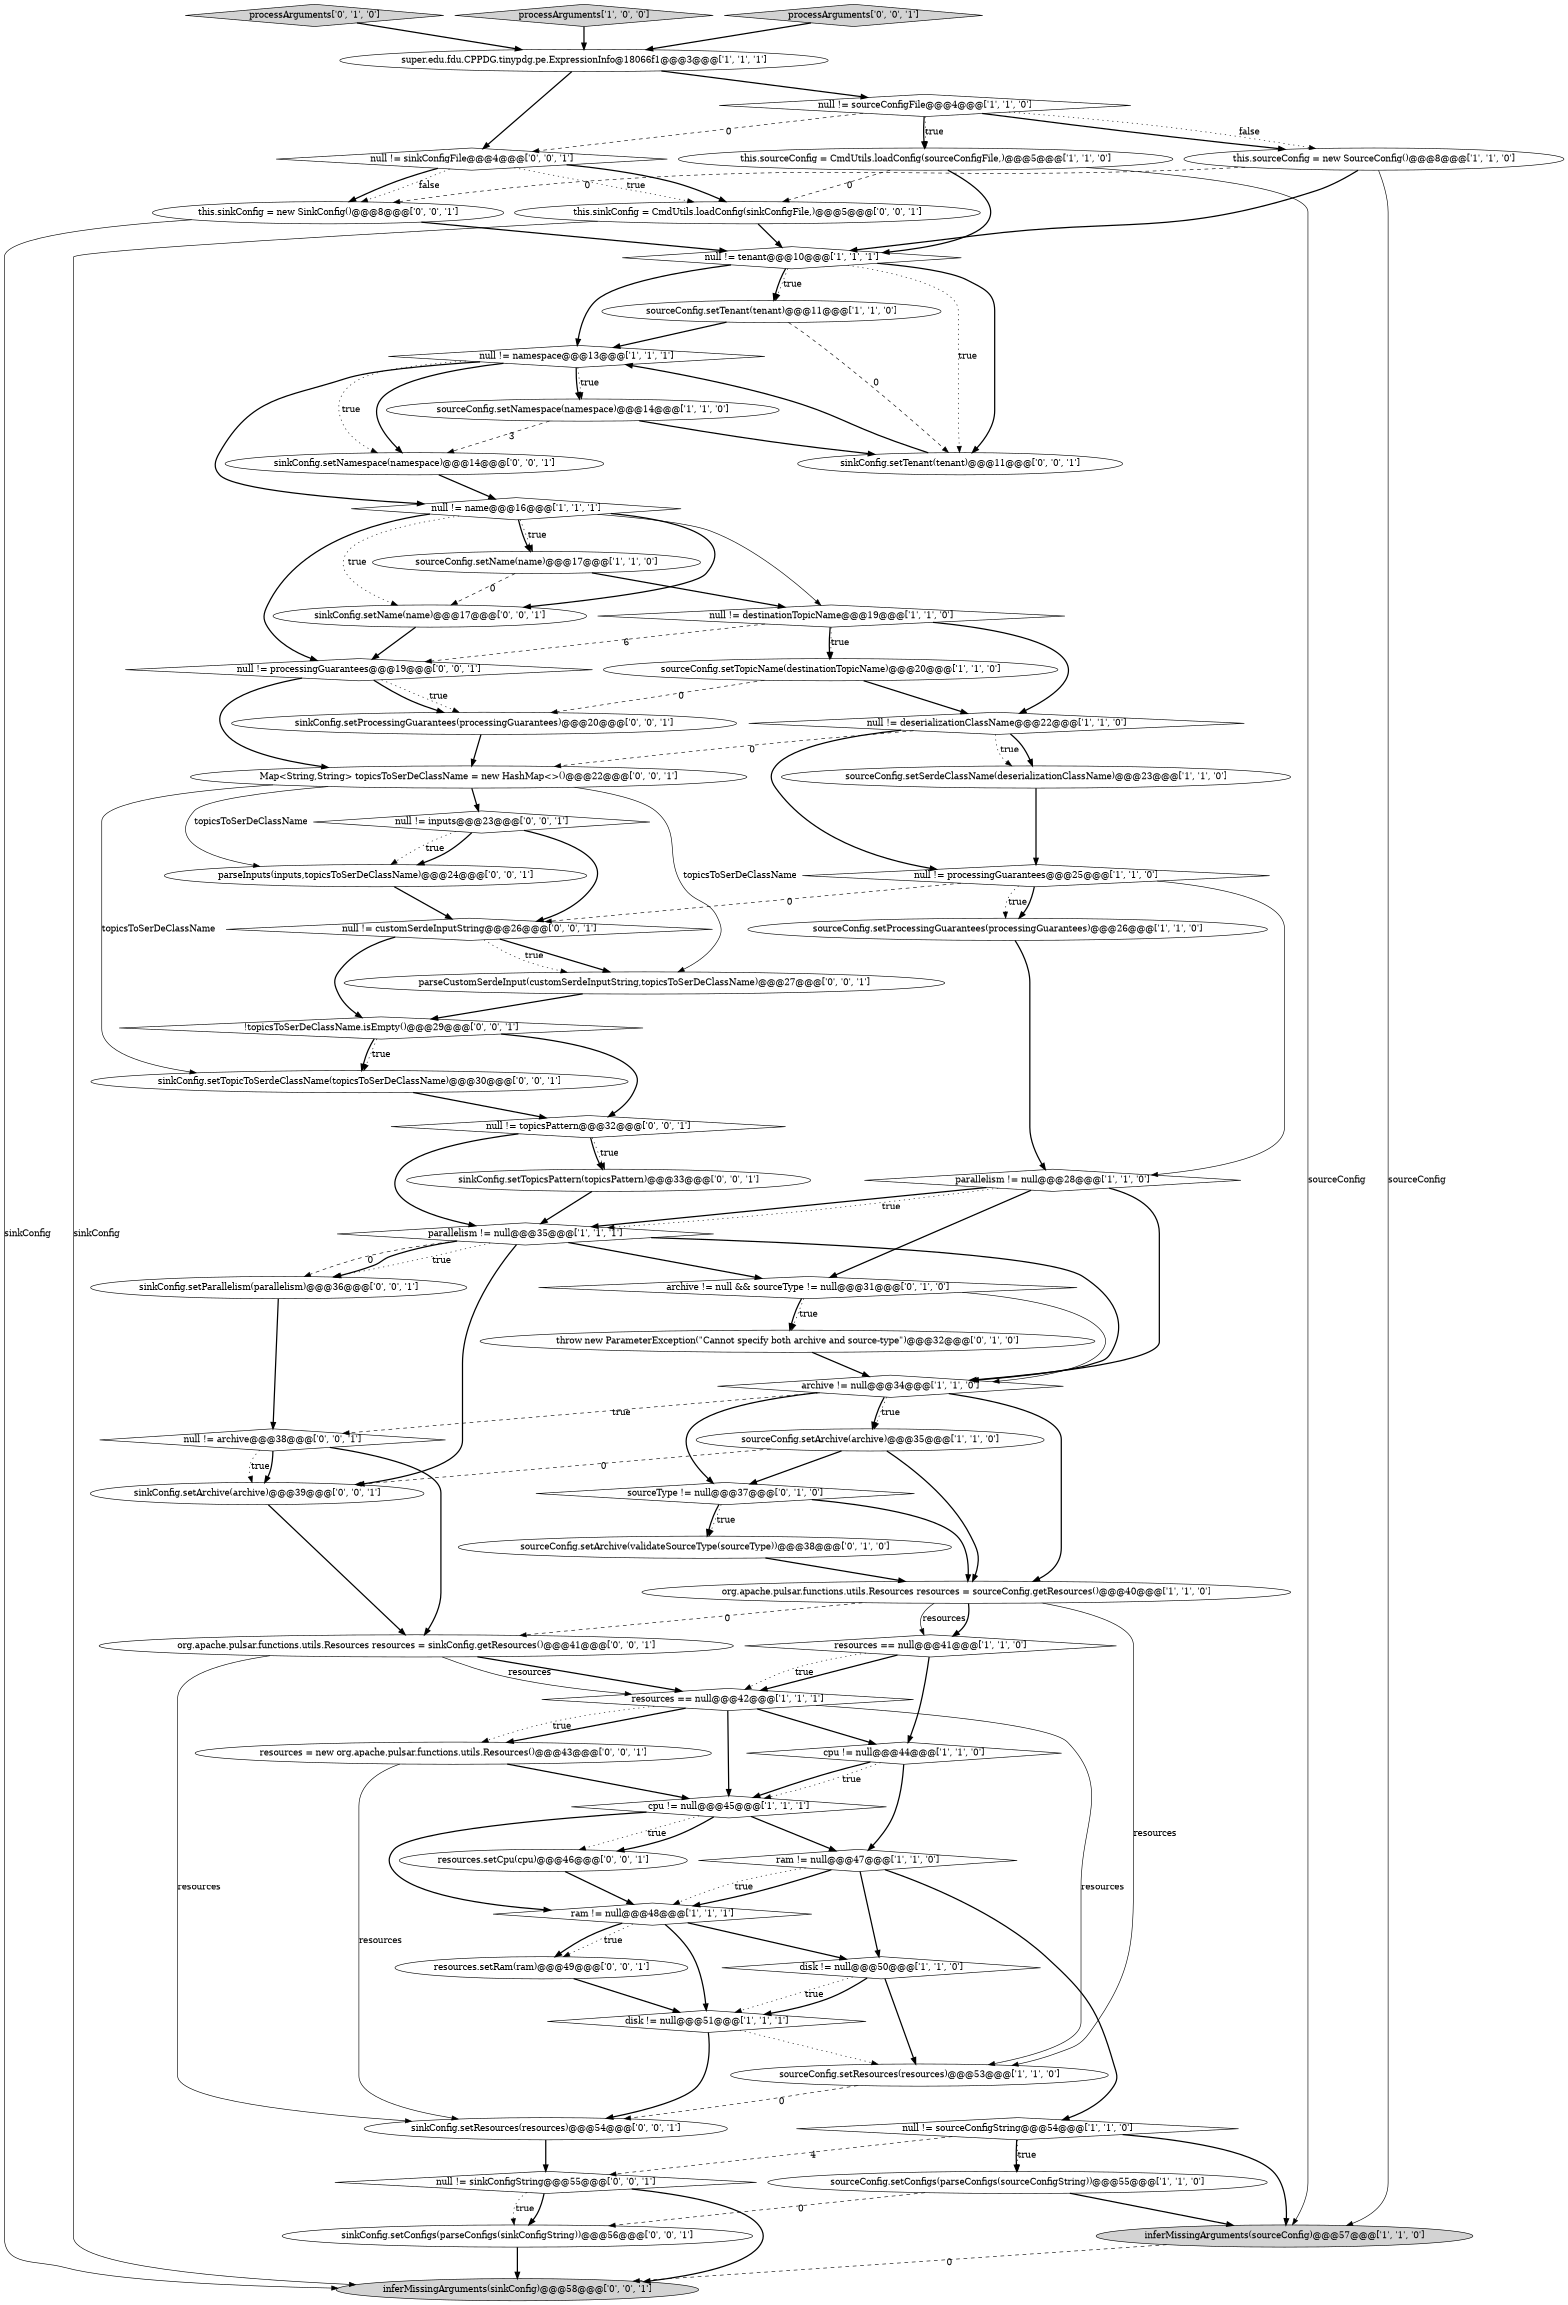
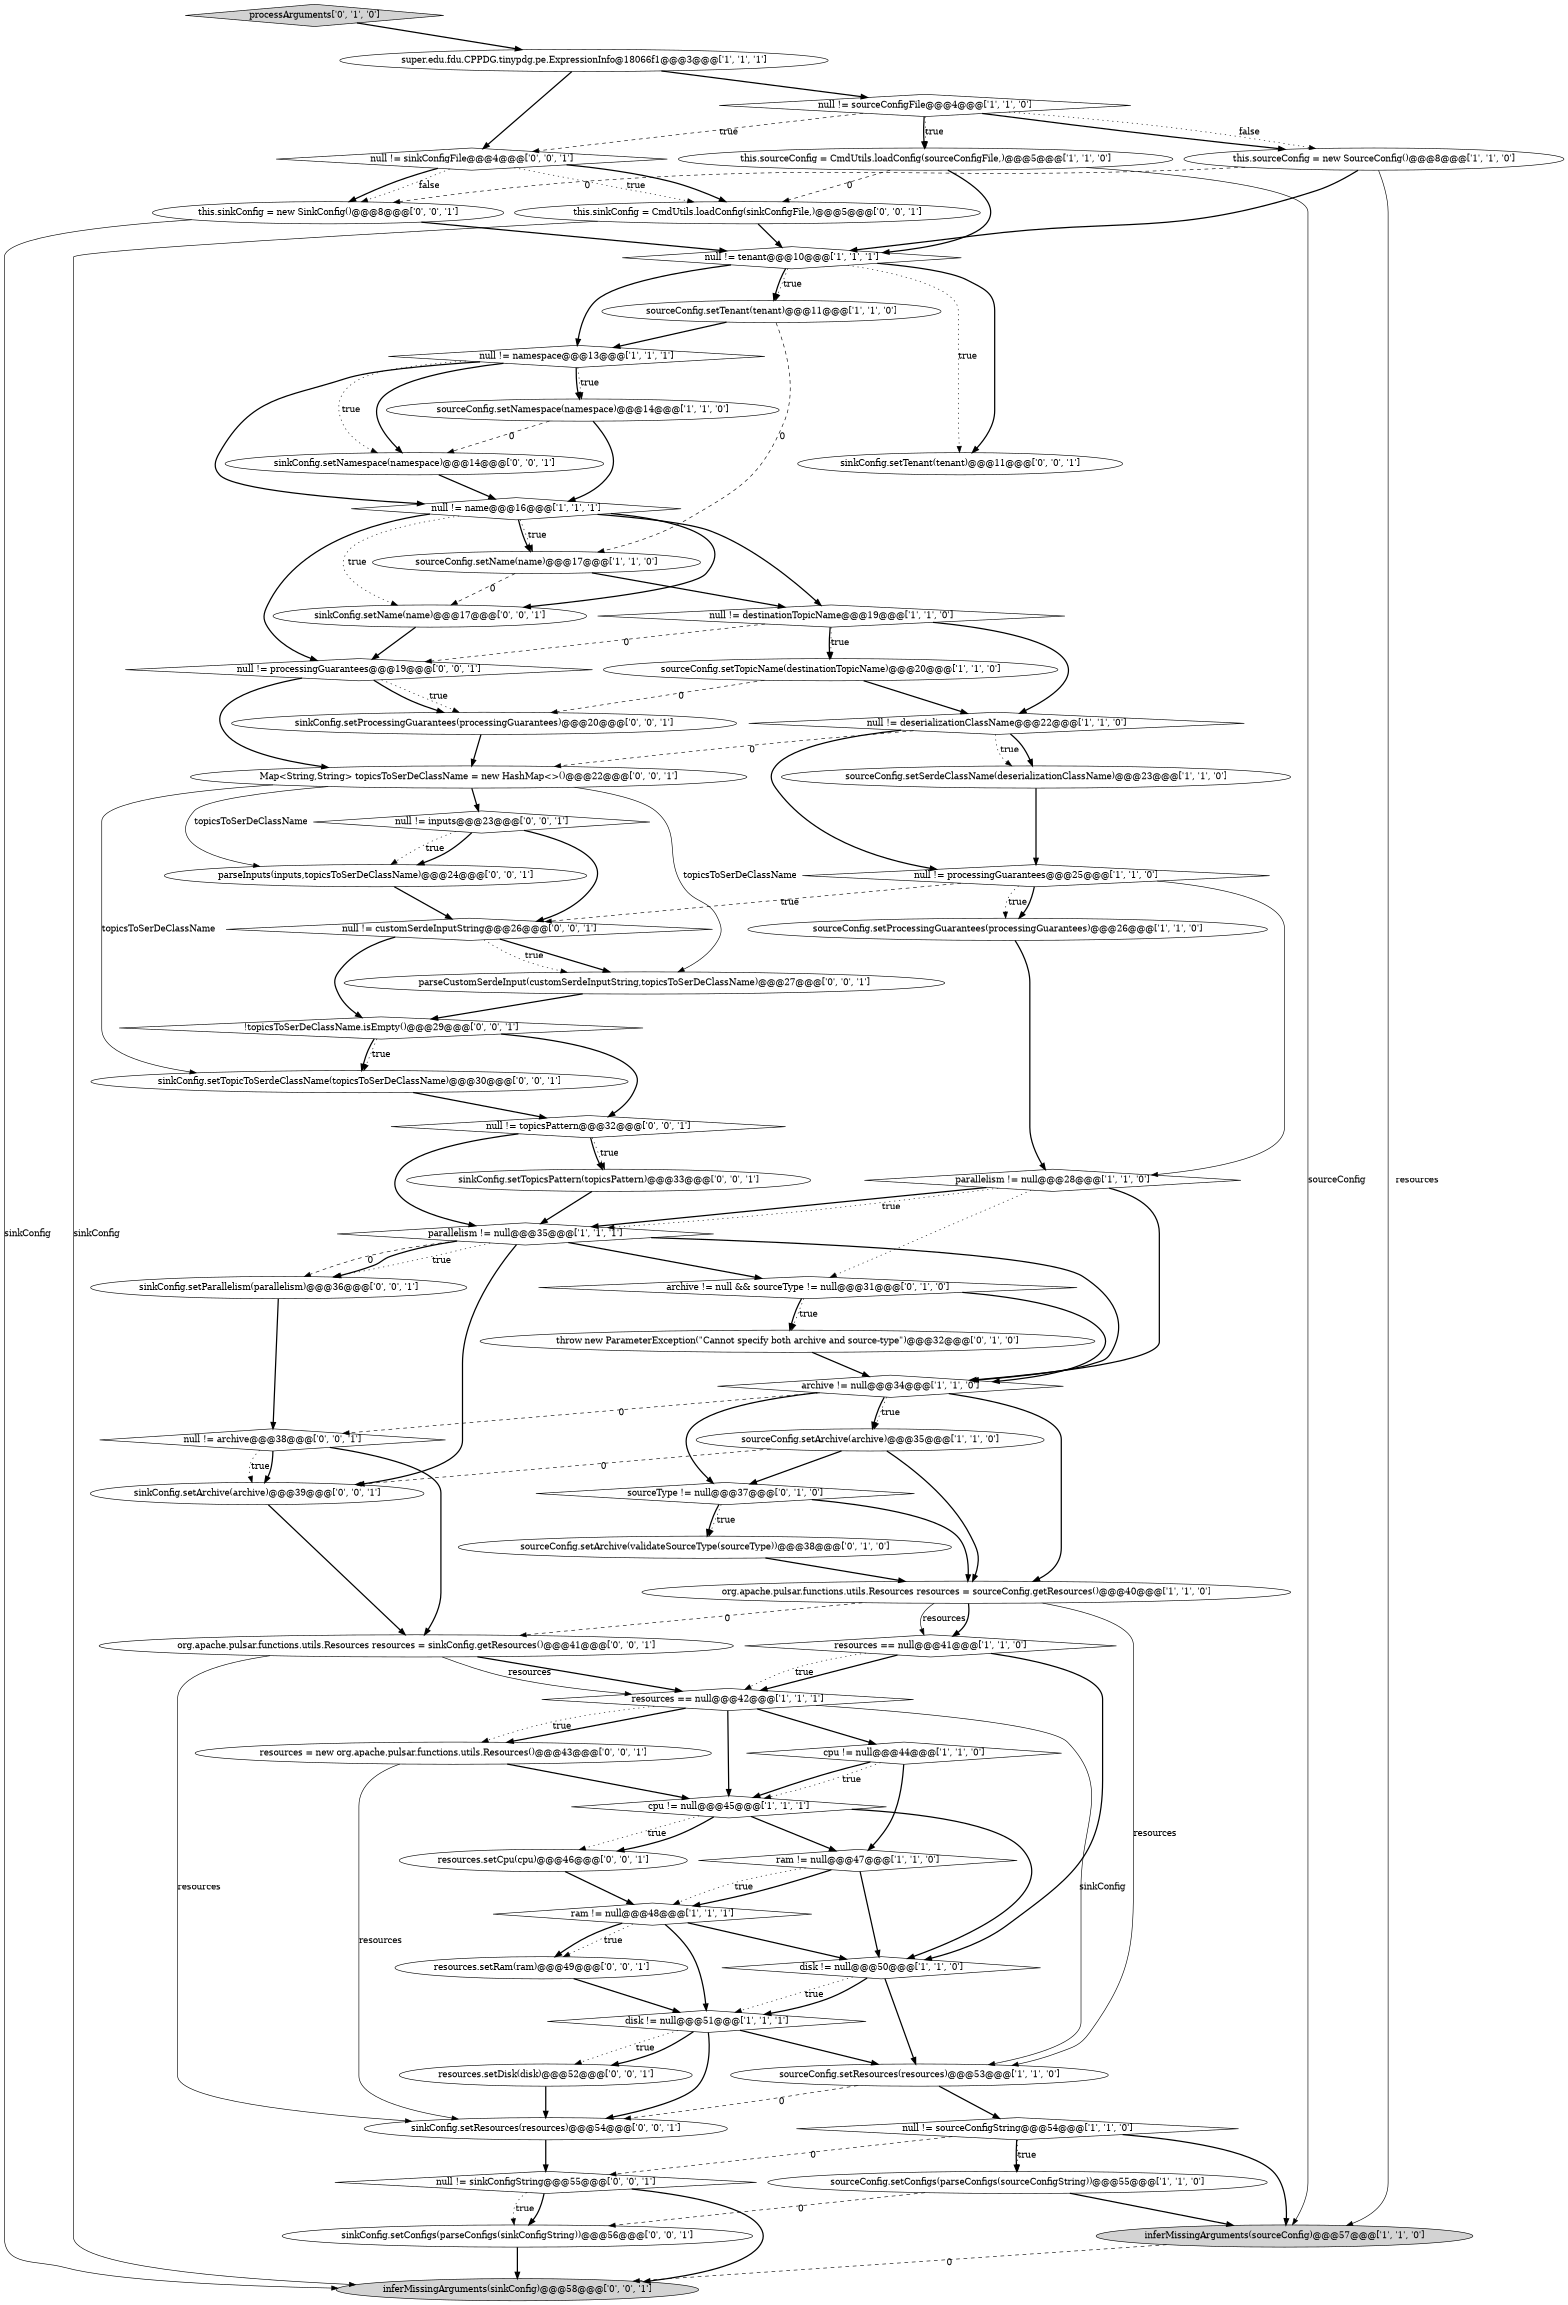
node "processArguments['1', '0', '0']": removed
node "processArguments['0', '0', '1']": removed
edge "null != sourceConfigFile@@@4@@@['1', '1', '0']" -> "null != sinkConfigFile@@@4@@@['0', '0', '1']": label "0" -> "true"
edge "sourceConfig.setTenant(tenant)@@@11@@@['1', '1', '0']" -> "sinkConfig.setTenant(tenant)@@@11@@@['0', '0', '1']": now "sourceConfig.setTenant(tenant)@@@11@@@['1', '1', '0']" -> "sourceConfig.setName(name)@@@17@@@['1', '1', '0']"
edge "sinkConfig.setTenant(tenant)@@@11@@@['0', '0', '1']" -> "null != namespace@@@13@@@['1', '1', '1']": removed
edge "sourceConfig.setNamespace(namespace)@@@14@@@['1', '1', '0']" -> "sinkConfig.setNamespace(namespace)@@@14@@@['0', '0', '1']": label "3" -> "0"
edge "sourceConfig.setNamespace(namespace)@@@14@@@['1', '1', '0']" -> "sinkConfig.setTenant(tenant)@@@11@@@['0', '0', '1']": now "sourceConfig.setNamespace(namespace)@@@14@@@['1', '1', '0']" -> "null != name@@@16@@@['1', '1', '1']"
edge "null != name@@@16@@@['1', '1', '1']" -> "null != destinationTopicName@@@19@@@['1', '1', '0']": style solid -> bold
edge "null != destinationTopicName@@@19@@@['1', '1', '0']" -> "null != processingGuarantees@@@19@@@['0', '0', '1']": label "6" -> "0"
edge "null != processingGuarantees@@@25@@@['1', '1', '0']" -> "null != customSerdeInputString@@@26@@@['0', '0', '1']": label "0" -> "true"
edge "this.sourceConfig = new SourceConfig()@@@8@@@['1', '1', '0']" -> "inferMissingArguments(sourceConfig)@@@57@@@['1', '1', '0']": label "sourceConfig" -> "resources"
edge "parallelism != null@@@28@@@['1', '1', '0']" -> "archive != null && sourceType != null@@@31@@@['0', '1', '0']": style bold -> dotted
edge "archive != null && sourceType != null@@@31@@@['0', '1', '0']" -> "archive != null@@@34@@@['1', '1', '0']": style solid -> bold
edge "archive != null@@@34@@@['1', '1', '0']" -> "null != archive@@@38@@@['0', '0', '1']": label "true" -> "0"
edge "resources == null@@@41@@@['1', '1', '0']" -> "cpu != null@@@44@@@['1', '1', '0']": now "resources == null@@@41@@@['1', '1', '0']" -> "disk != null@@@50@@@['1', '1', '0']"
edge "cpu != null@@@45@@@['1', '1', '1']" -> "ram != null@@@48@@@['1', '1', '1']": now "cpu != null@@@45@@@['1', '1', '1']" -> "disk != null@@@50@@@['1', '1', '0']"
edge "resources == null@@@42@@@['1', '1', '1']" -> "sourceConfig.setResources(resources)@@@53@@@['1', '1', '0']": label "resources" -> "sinkConfig"
edge "ram != null@@@47@@@['1', '1', '0']" -> "null != sourceConfigString@@@54@@@['1', '1', '0']": now "sourceConfig.setResources(resources)@@@53@@@['1', '1', '0']" -> "null != sourceConfigString@@@54@@@['1', '1', '0']"
edge "disk != null@@@51@@@['1', '1', '1']" -> "sourceConfig.setResources(resources)@@@53@@@['1', '1', '0']": style dotted -> bold
node "resources.setDisk(disk)@@@52@@@['0', '0', '1']": added
edge "null != sourceConfigString@@@54@@@['1', '1', '0']" -> "null != sinkConfigString@@@55@@@['0', '0', '1']": label "4" -> "0"
